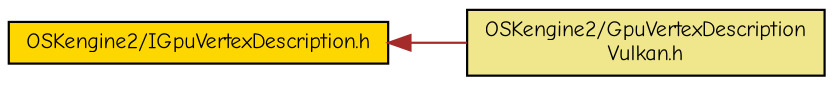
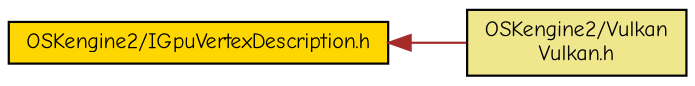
node "OSKengine2/GpuVertexDescription Vulkan.h": label "OSKengine2/GpuVertexDescription Vulkan.h" -> "OSKengine2/Vulkan Vulkan.h"
